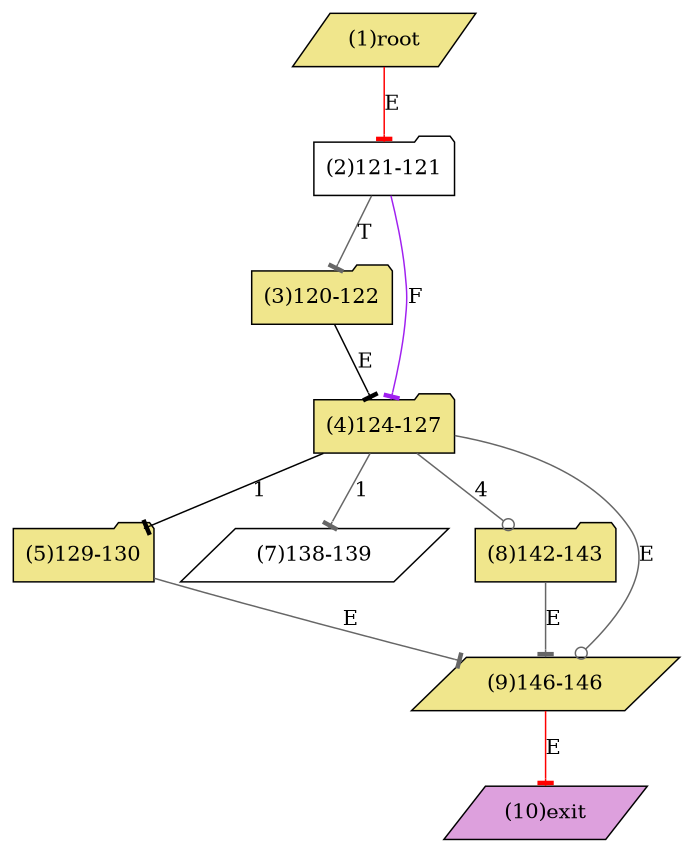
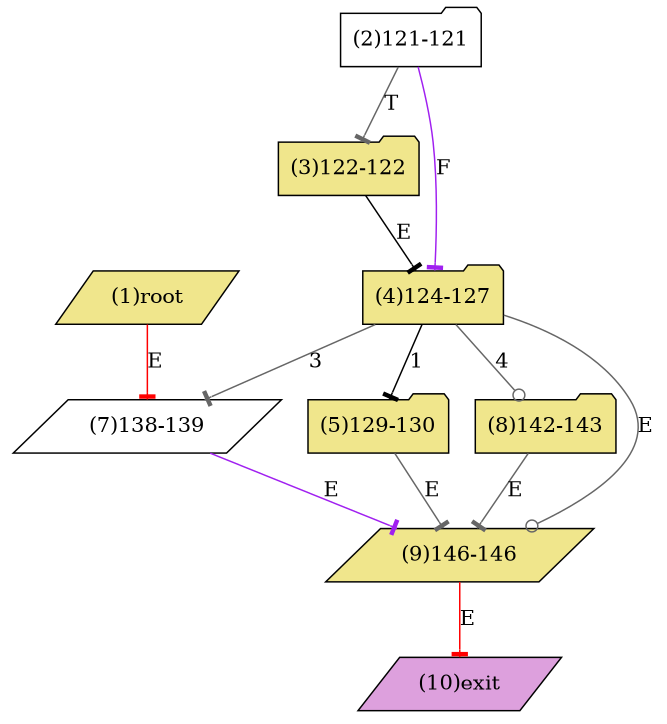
edge "(1)root" -> "(2)121-121": now "(1)root" -> "(7)138-139"
node "(3)120-122": label "(3)120-122" -> "(3)122-122"
edge "(7)138-139" -> "(9)146-146": added, label "E"
edge "(4)124-127" -> "(7)138-139": label "1" -> "3"
